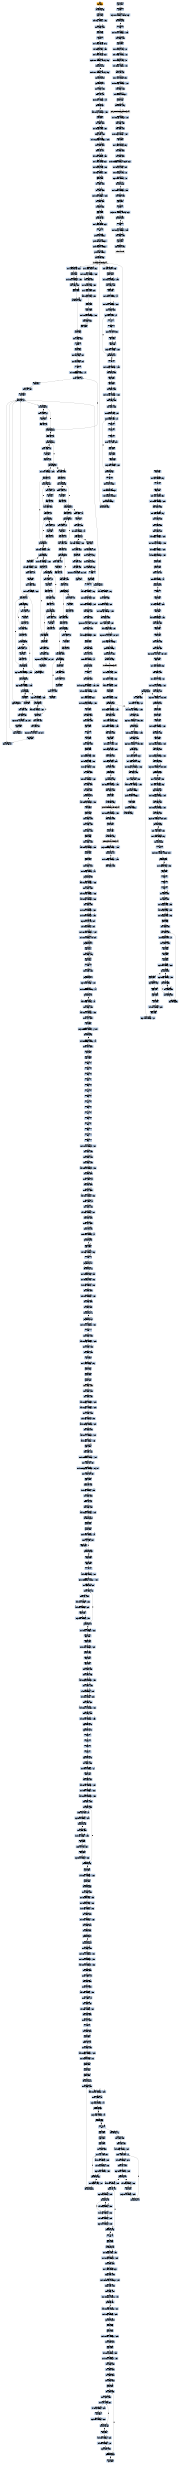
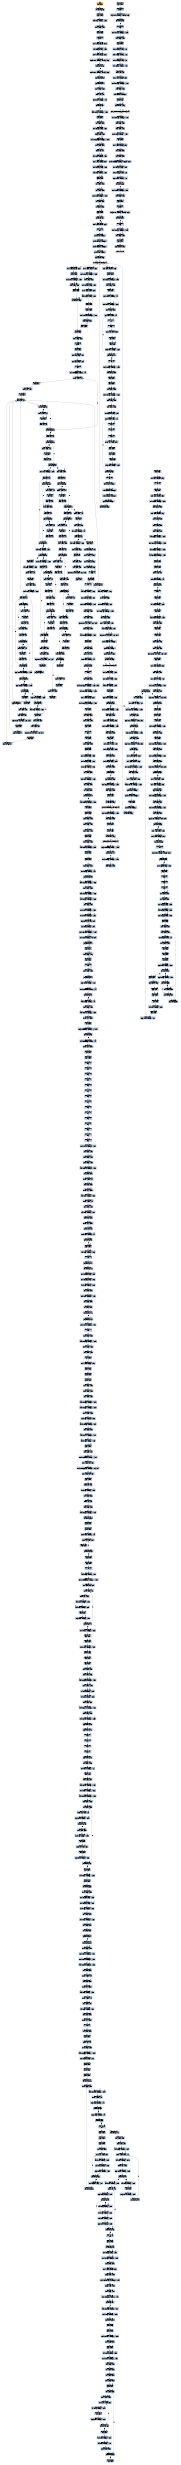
node "0x1463006a subl %eax, %edi": removed
